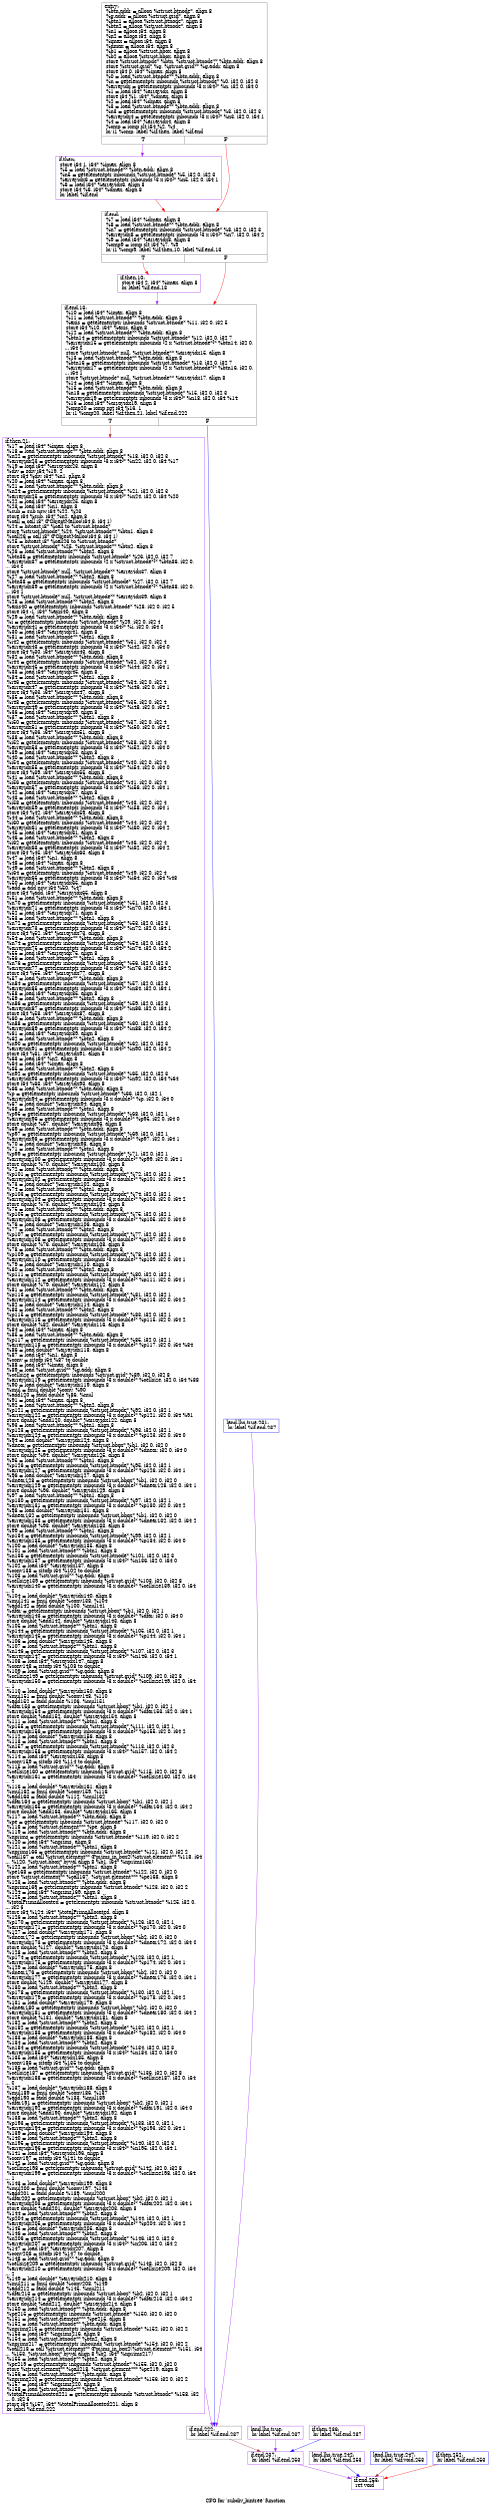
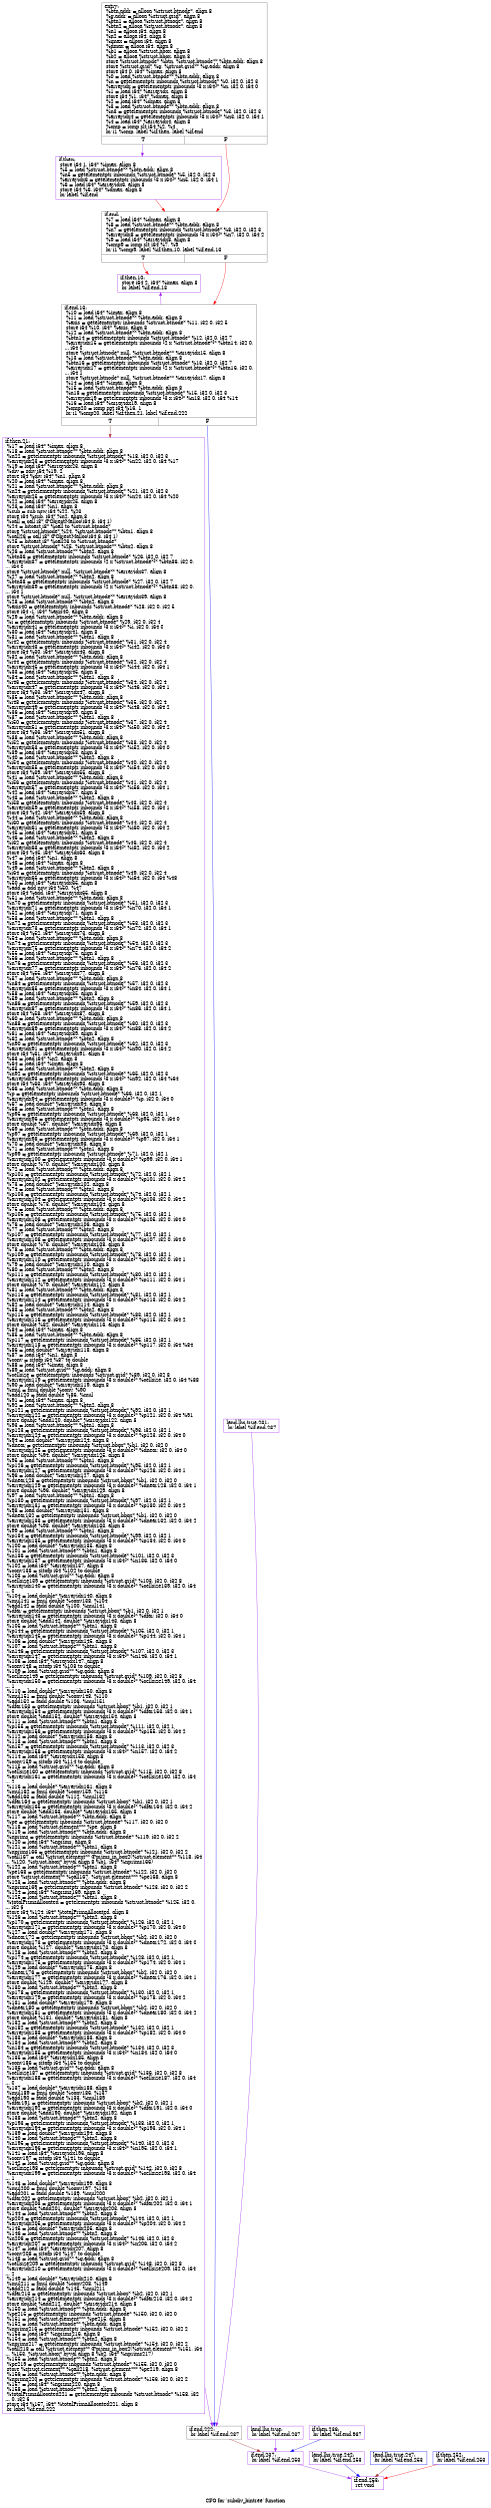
edge "if.then.10:" -> "if.end.13:": reversed
node "land.lhs.true.231:": color blue -> purple
node "if.then.236:": text "br label %if.end.237" -> "br label %if.end.937"
node "land.lhs.true.247:": text "br label %if.void.253" -> "br label %if.end.253"
